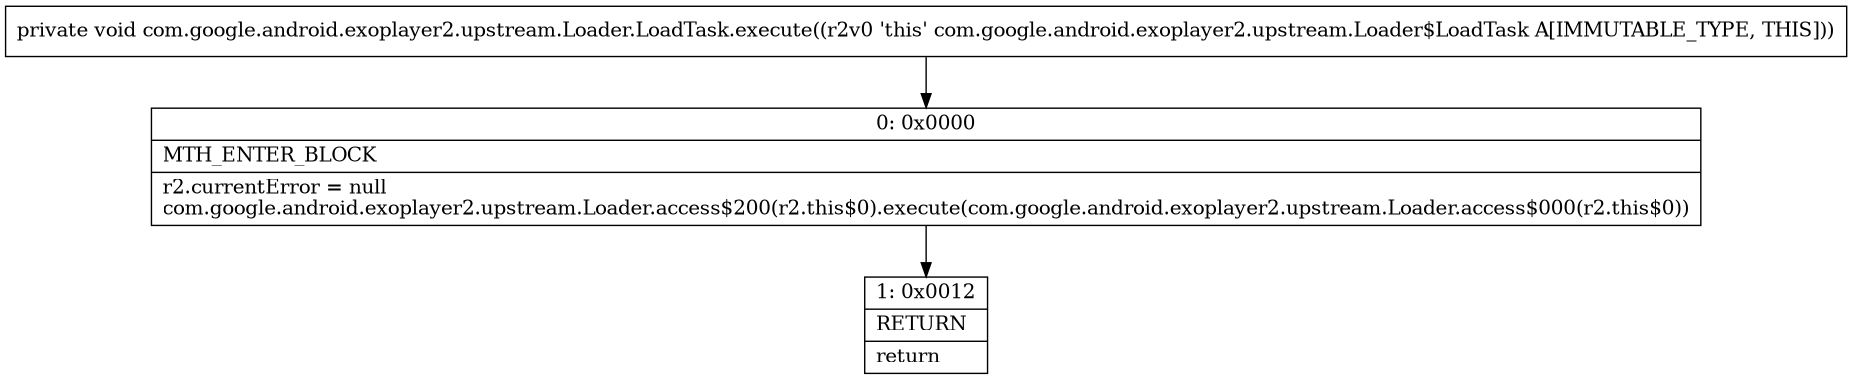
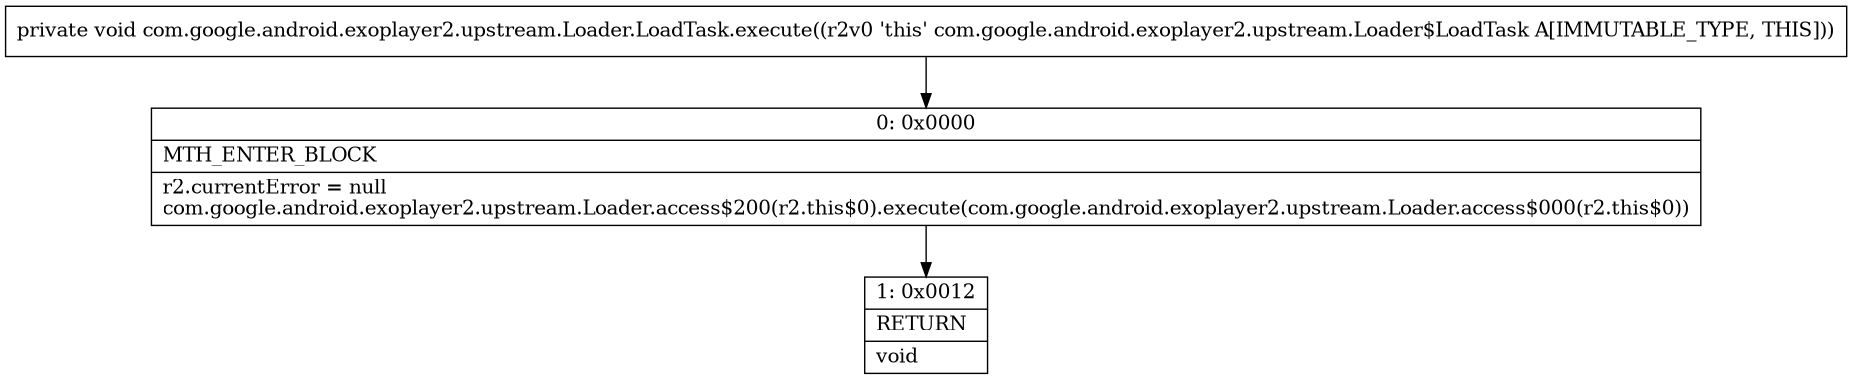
node "1: 0x0012": text "return" -> "void"
